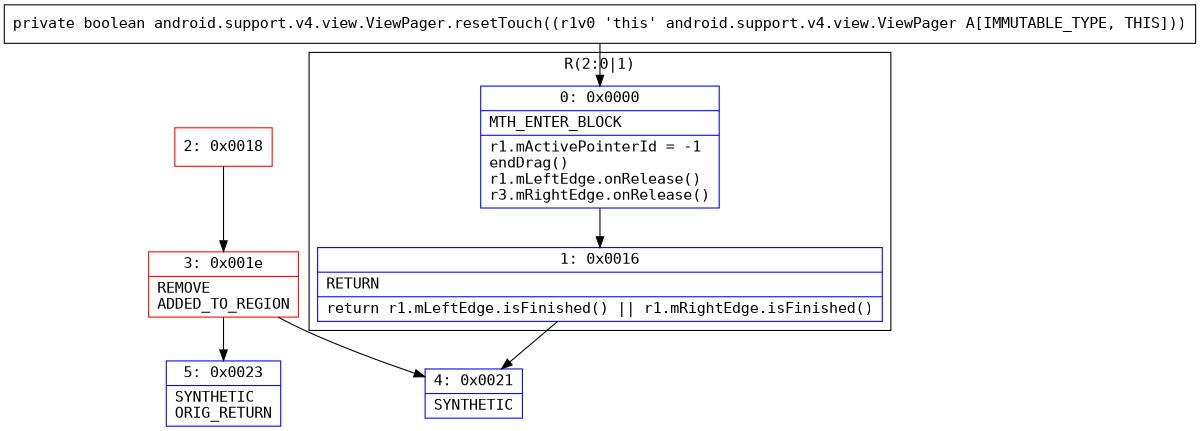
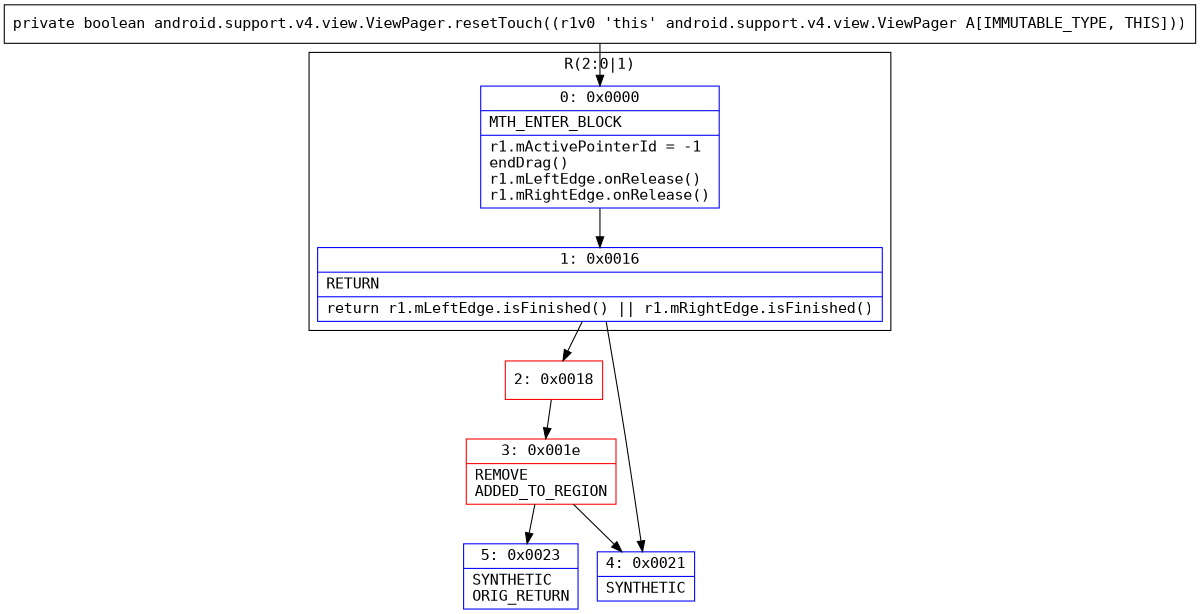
node "0: 0x0000": text "r3.mRightEdge.onRelease()" -> "r1.mRightEdge.onRelease()"
edge "1: 0x0016" -> "2: 0x0018": added
